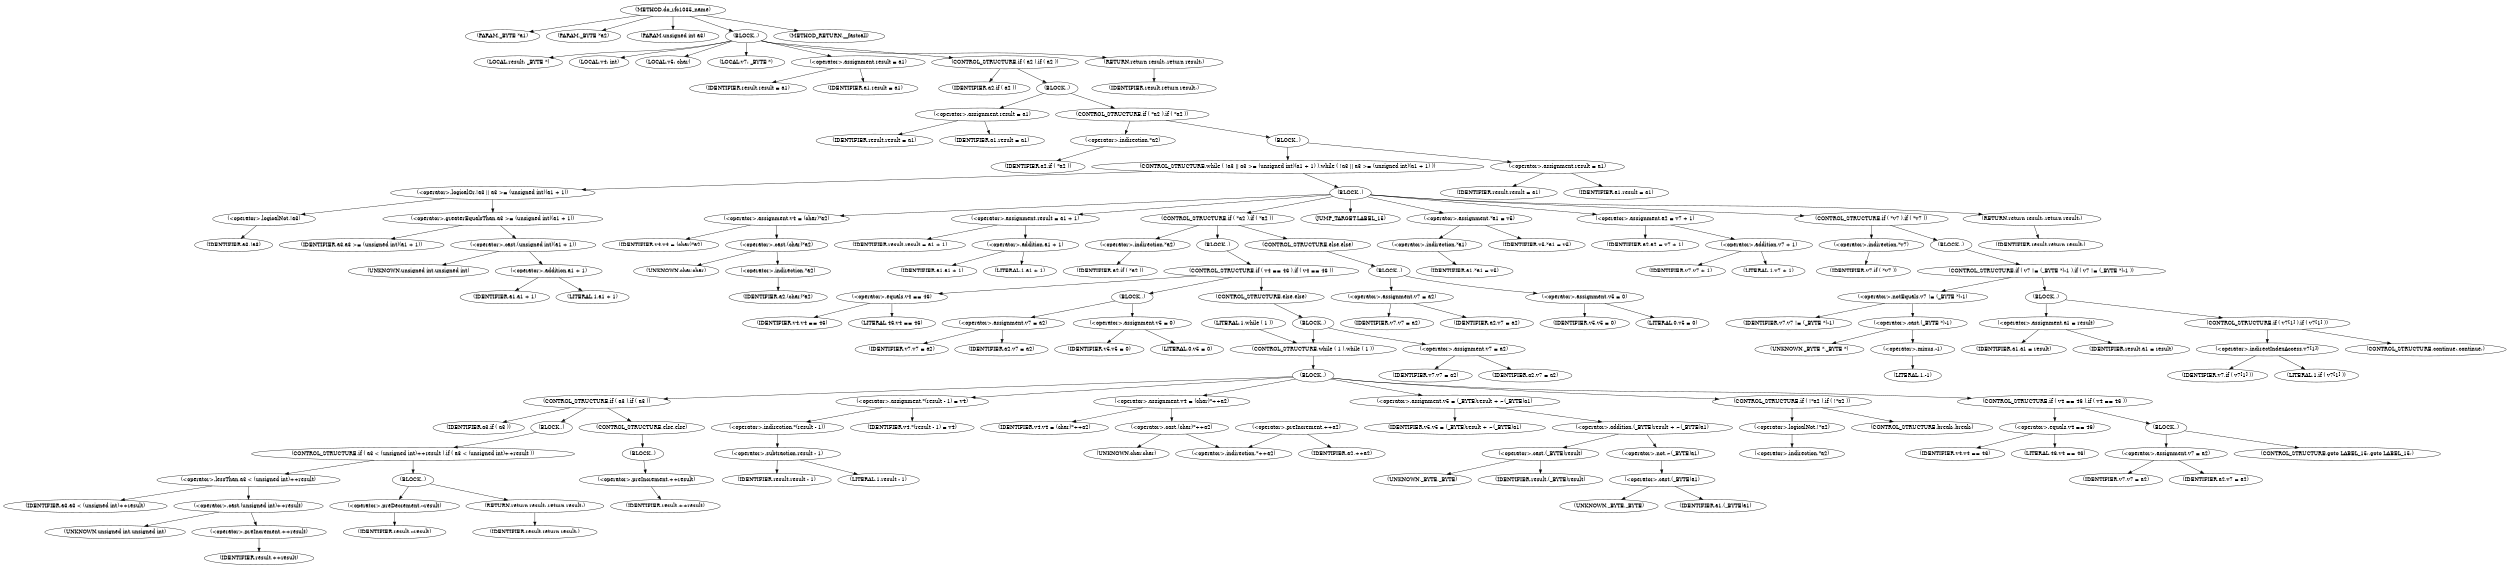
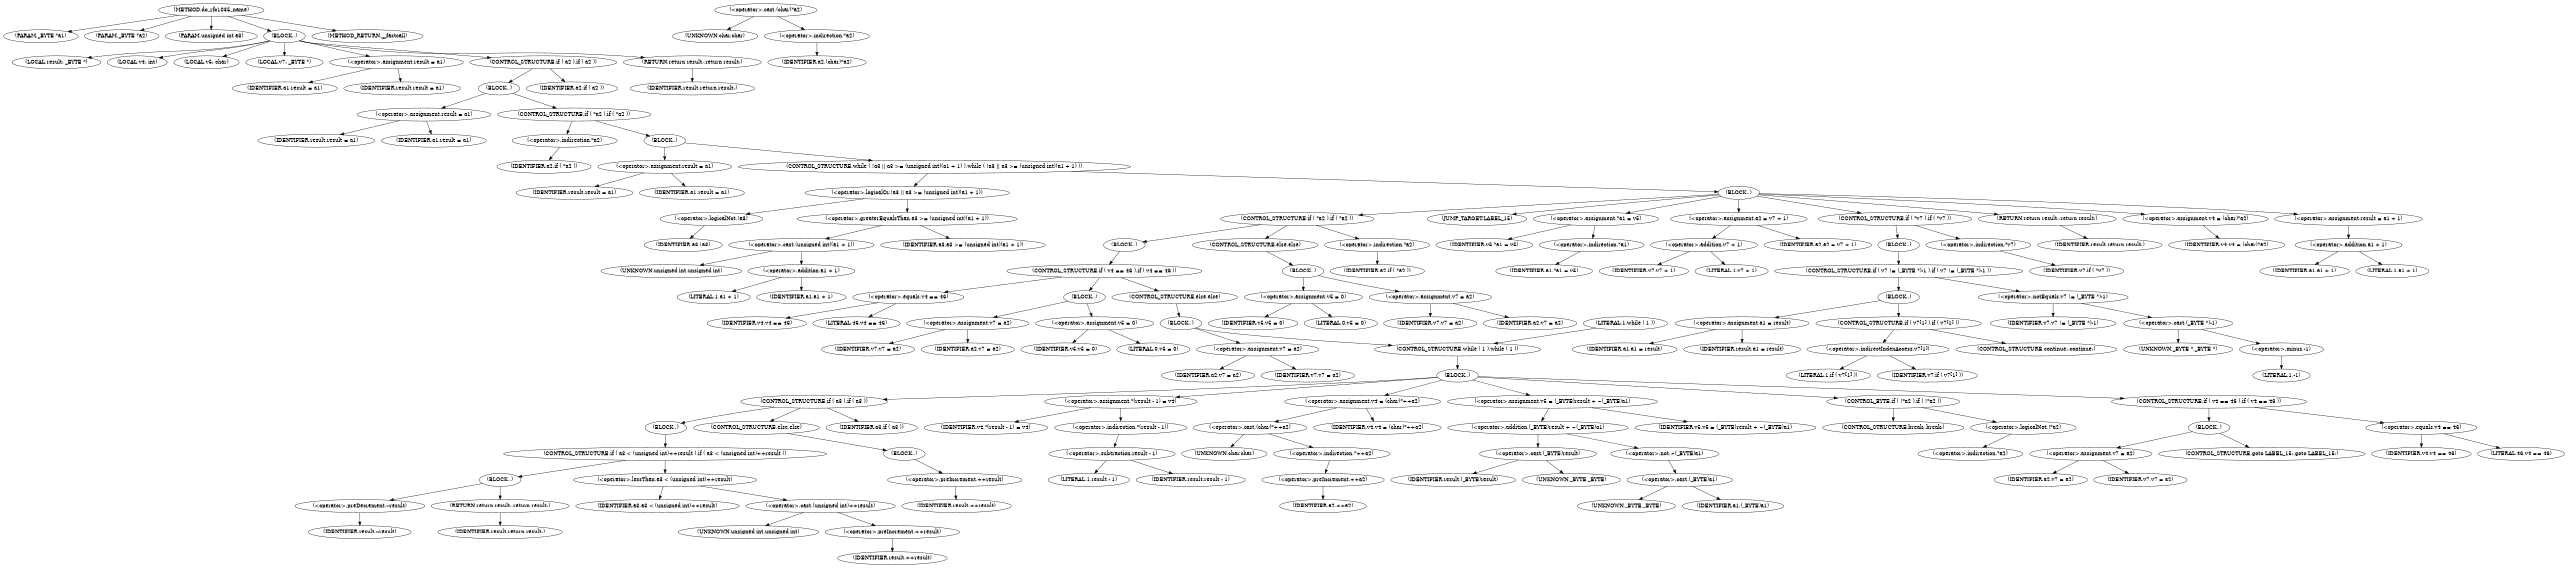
edge "(<operator>.assignment,v4 = (char)*a2)" -> "(<operator>.cast,(char)*a2)": removed
node "(IDENTIFIER,result,result = a1 + 1)": removed
node "(CONTROL_STRUCTURE,if ( !*a2 ),if ( !*a2 ))": label "(CONTROL_STRUCTURE,if ( !*a2 ),if ( !*a2 ))" -> "(CONTROL_BYTE,if ( !*a2 ),if ( !*a2 ))"
edge "(<operator>.preIncrement,++a2)" -> "(<operator>.indirection,*++a2)": reversed
